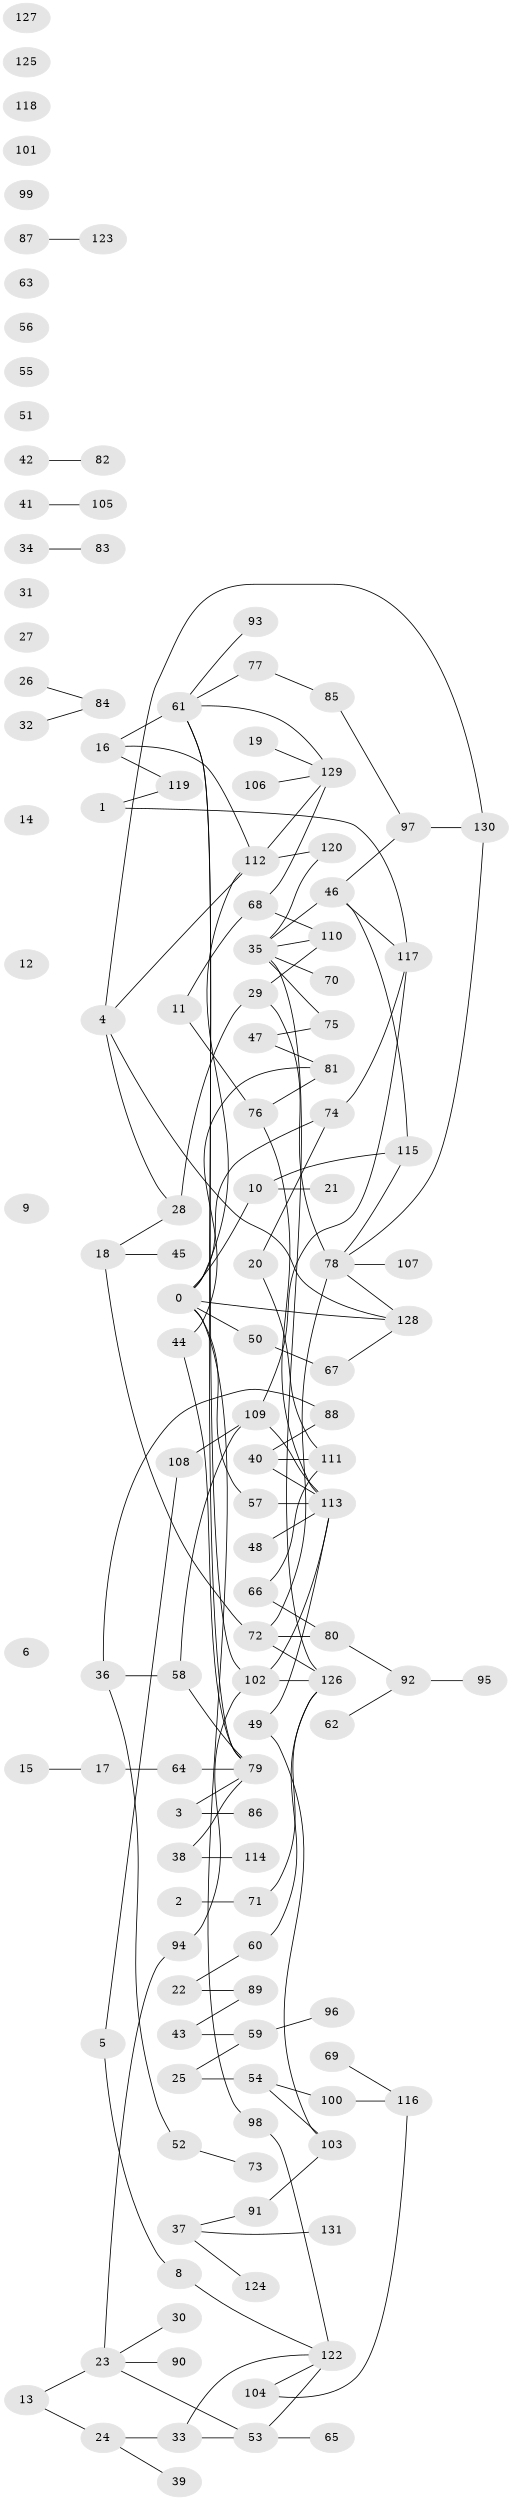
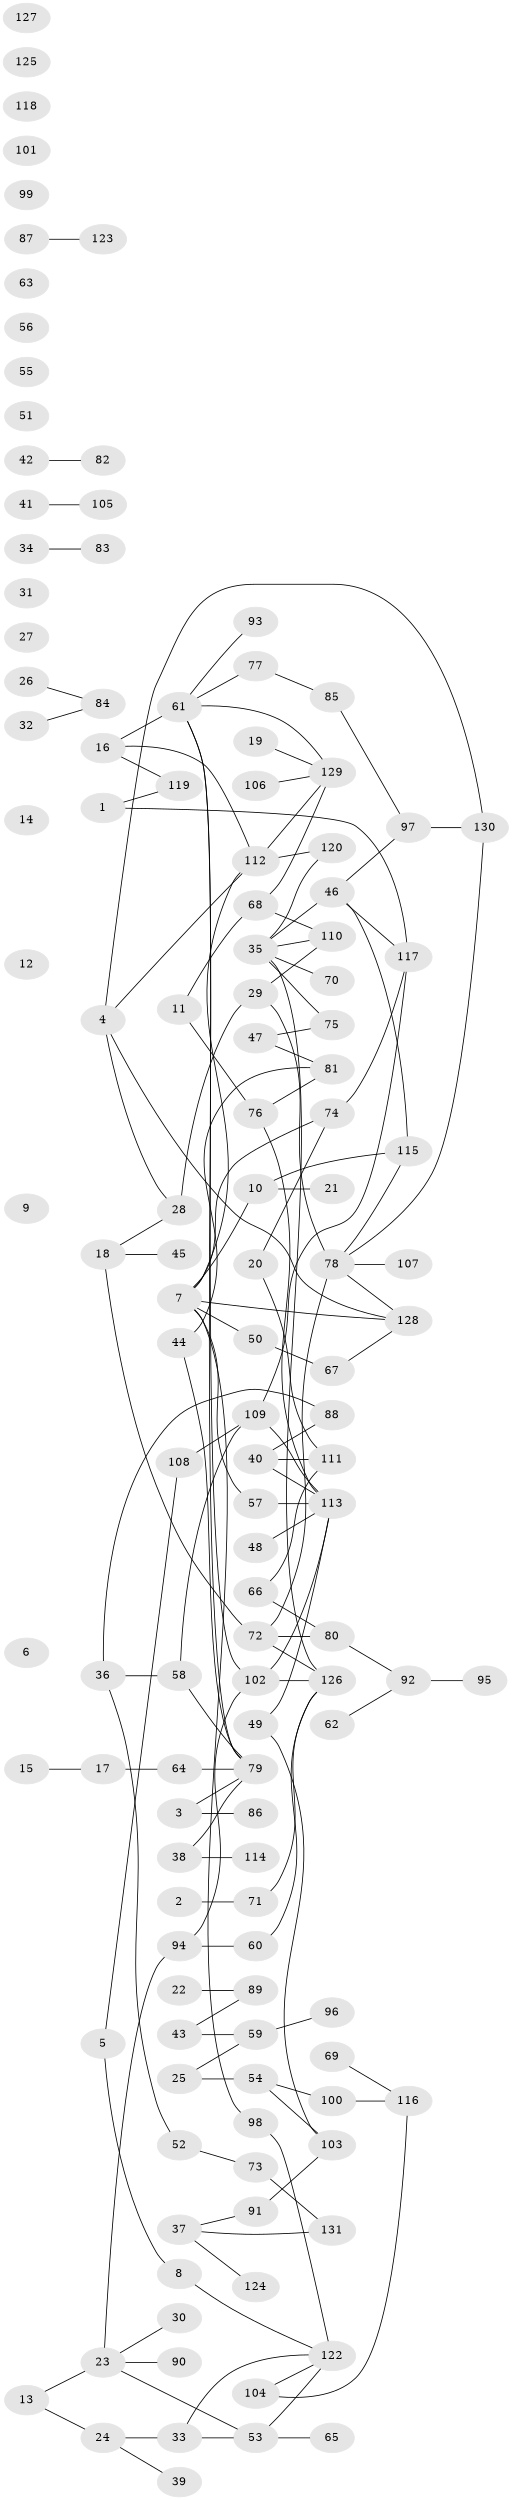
node "0": label "0" -> "7"
edge "60" -- "22": now "60" -- "94"
edge "73" -- "131": added
